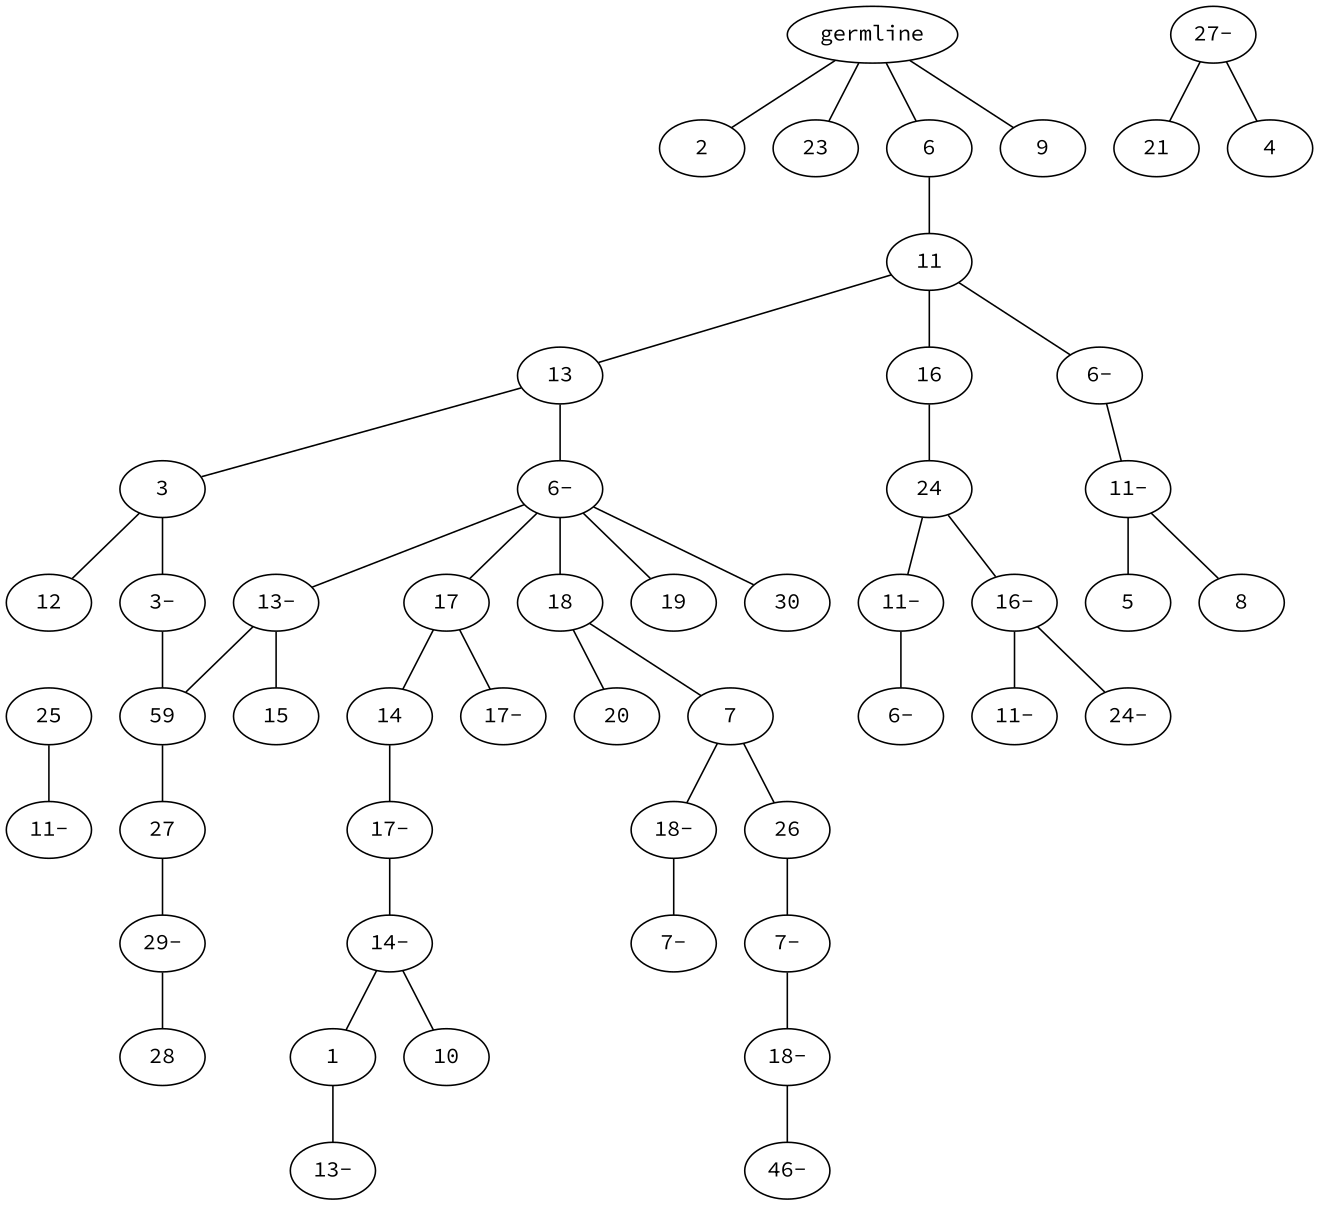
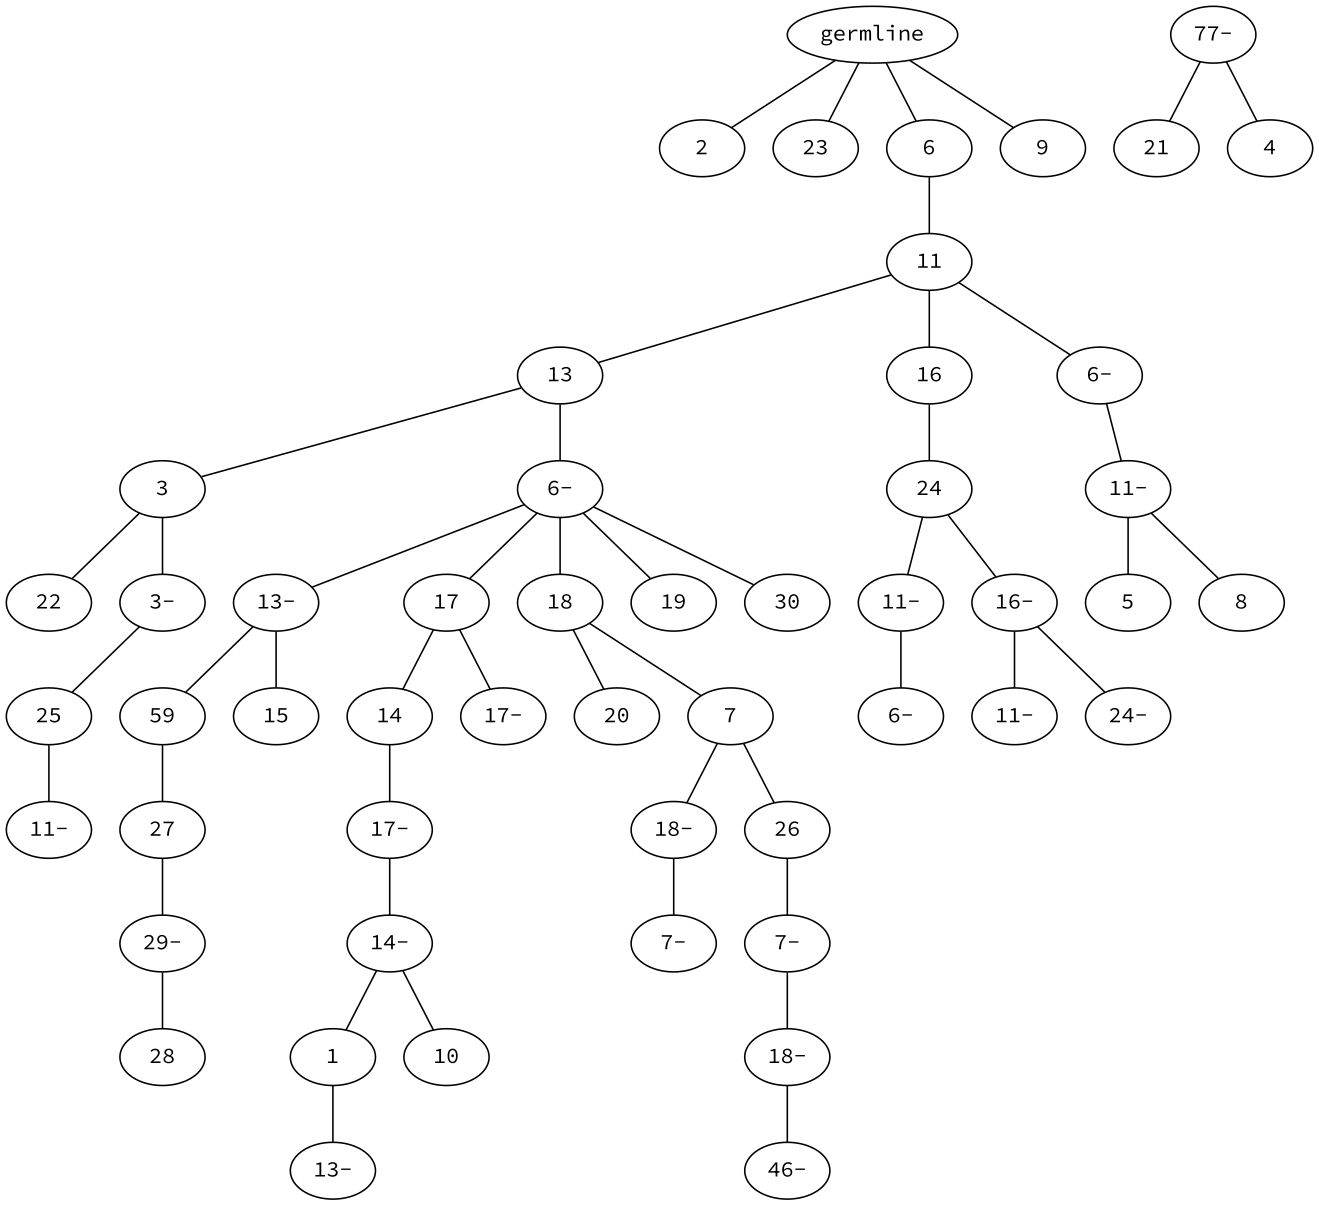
node "27-": label "27-" -> "77-"
node "12": label "12" -> "22"
edge "3-" -- "59": now "3-" -- "25"
